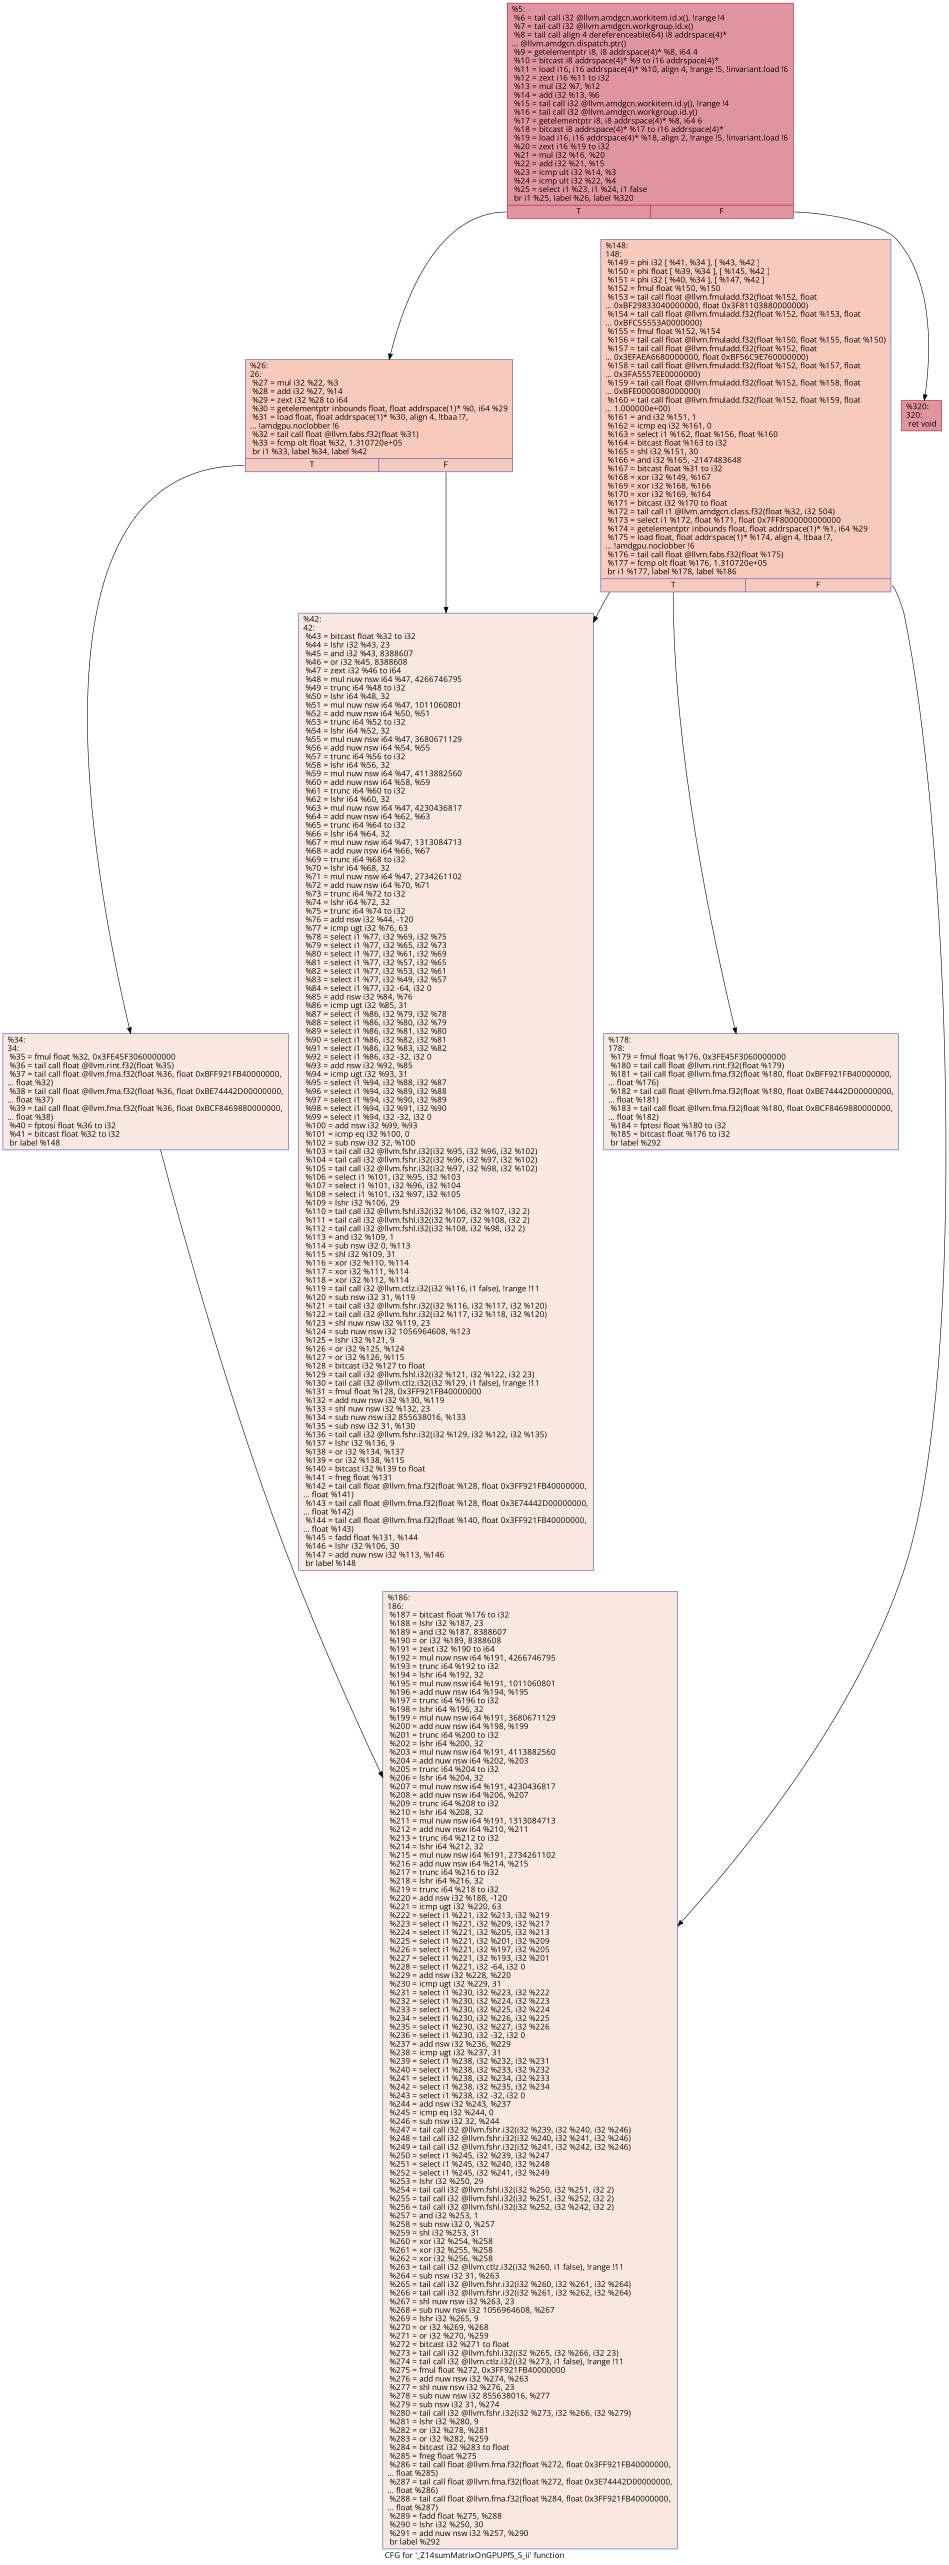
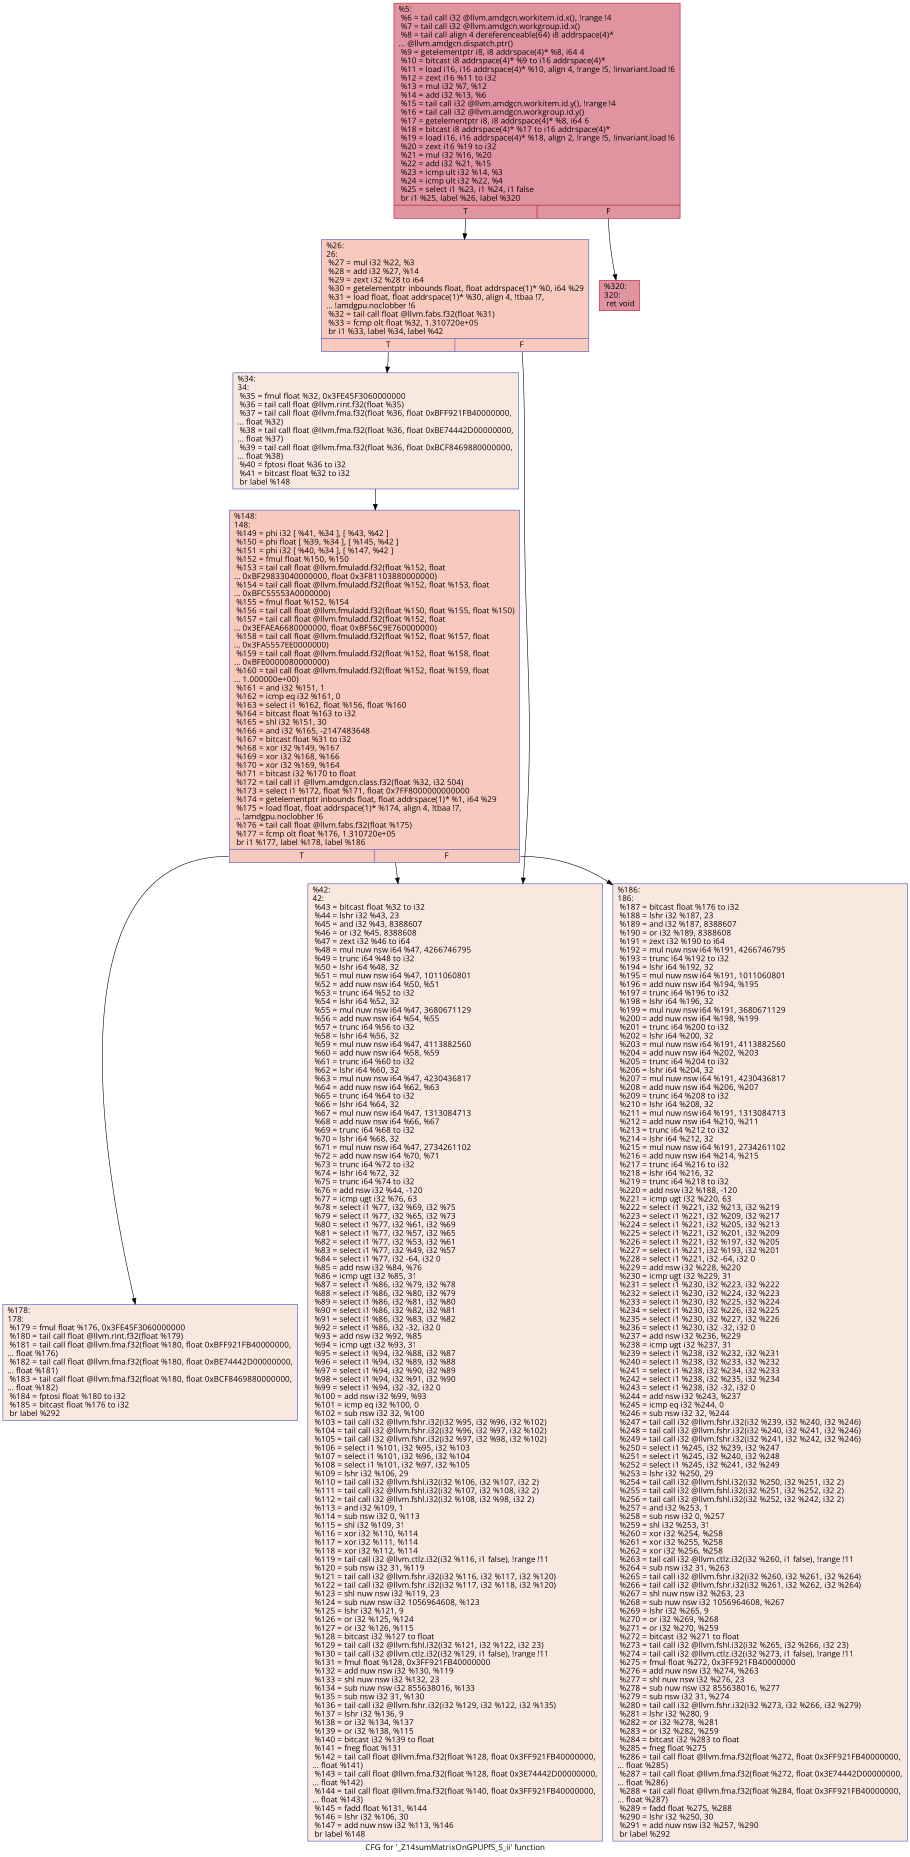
edge "%34:" -> "%186:": now "%34:" -> "%148:"
